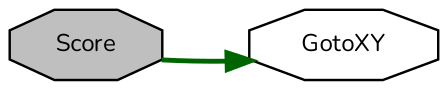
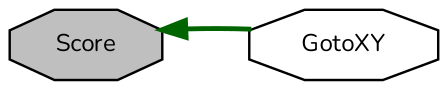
edge "Score" -> "GotoXY": reversed
